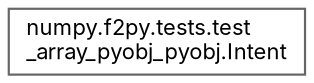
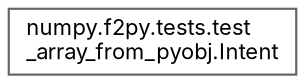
node "numpy.f2py.tests.test _array_pyobj_pyobj.Intent": label "numpy.f2py.tests.test _array_pyobj_pyobj.Intent" -> "numpy.f2py.tests.test _array_from_pyobj.Intent"
